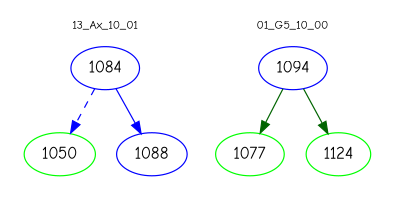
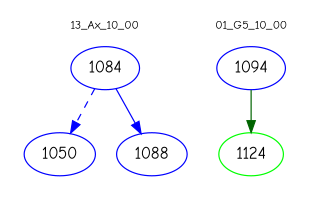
cluster "13_Ax_10_01": label "13_Ax_10_01" -> "13_Ax_10_00"
node "1050": color green -> blue
node "1077": removed
